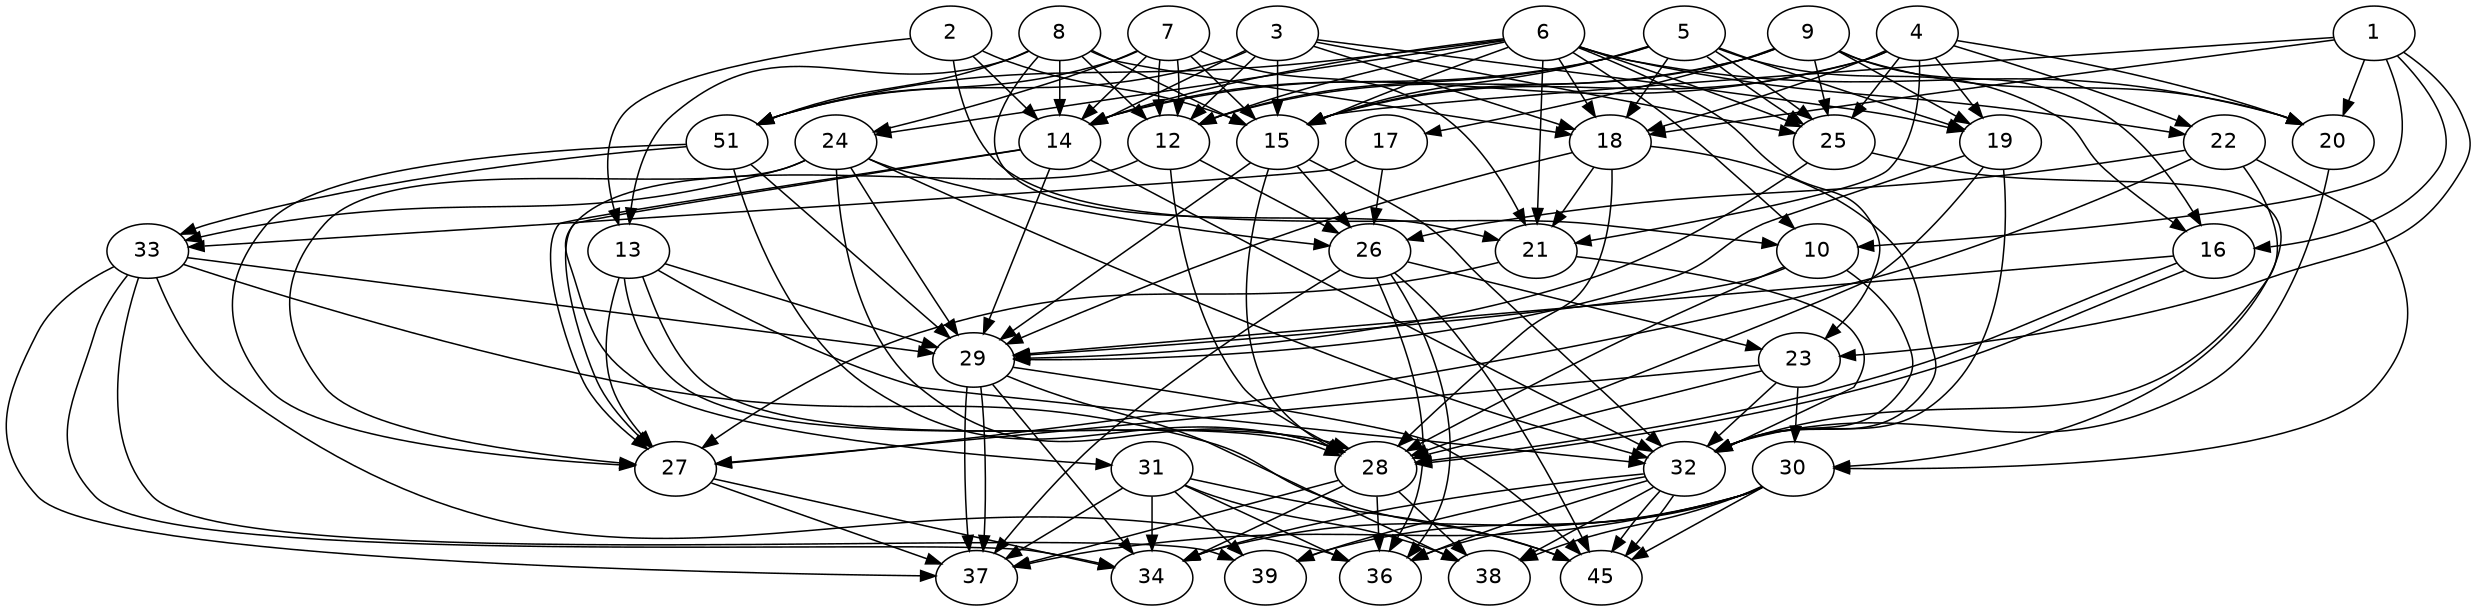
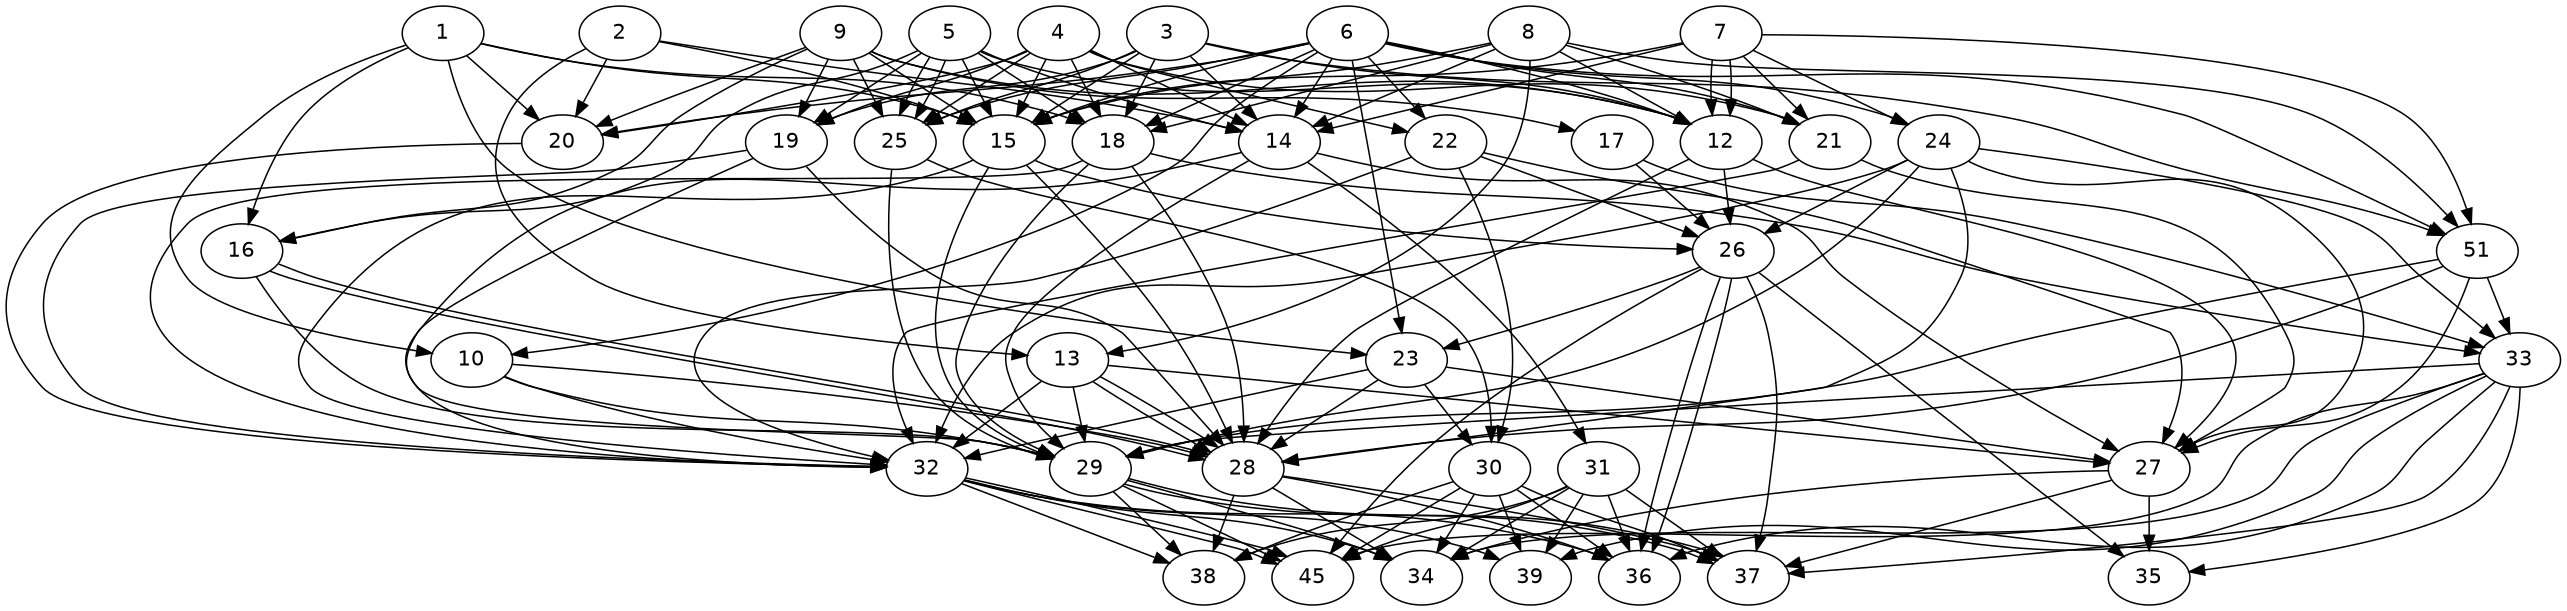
edge "18" -> "21": now "18" -> "33"
edge "2" -> "10": now "2" -> "20"
node "35": added
